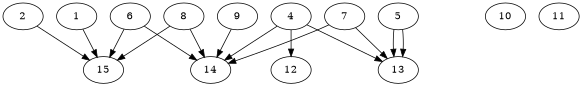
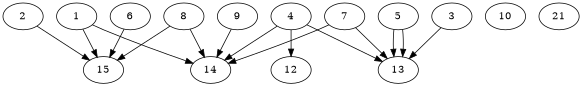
node "3": added
node "11": label "11" -> "21"
edge "6" -> "14": now "1" -> "14"
